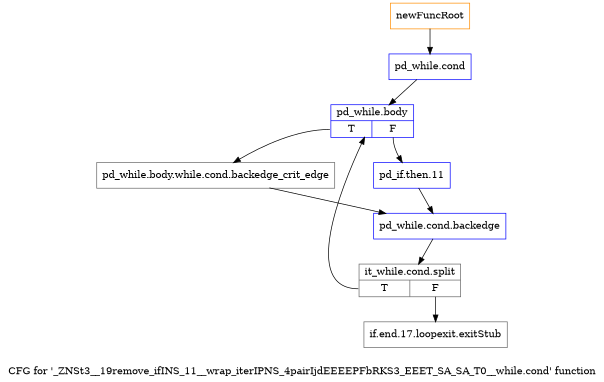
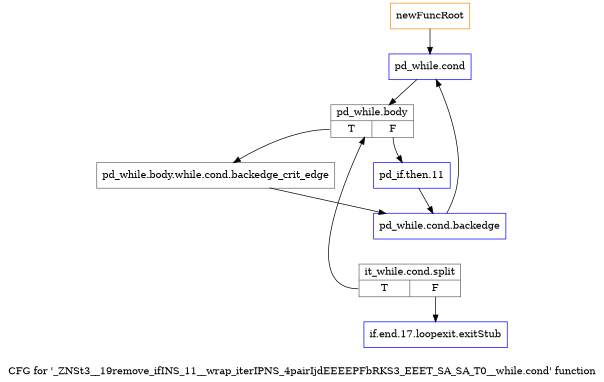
node "pd_while.body": color blue -> gray40
edge "pd_while.cond.backedge" -> "it_while.cond.split": now "pd_while.cond.backedge" -> "pd_while.cond"
node "if.end.17.loopexit.exitStub": color gray40 -> blue
